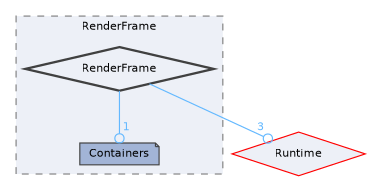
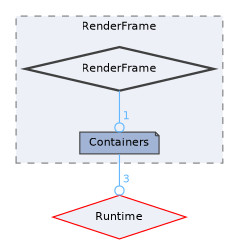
edge "RenderFrame" -> "Runtime": now "Containers" -> "Runtime"
